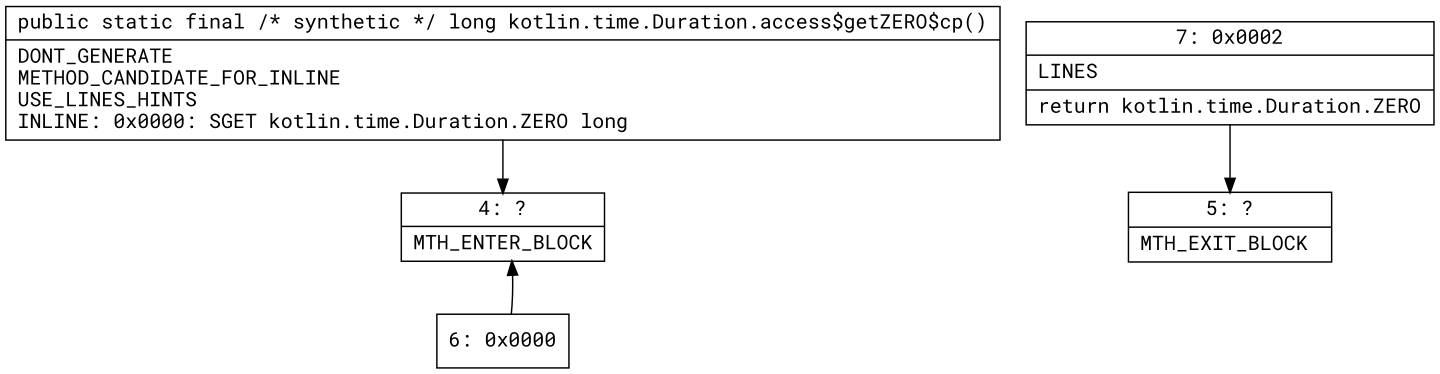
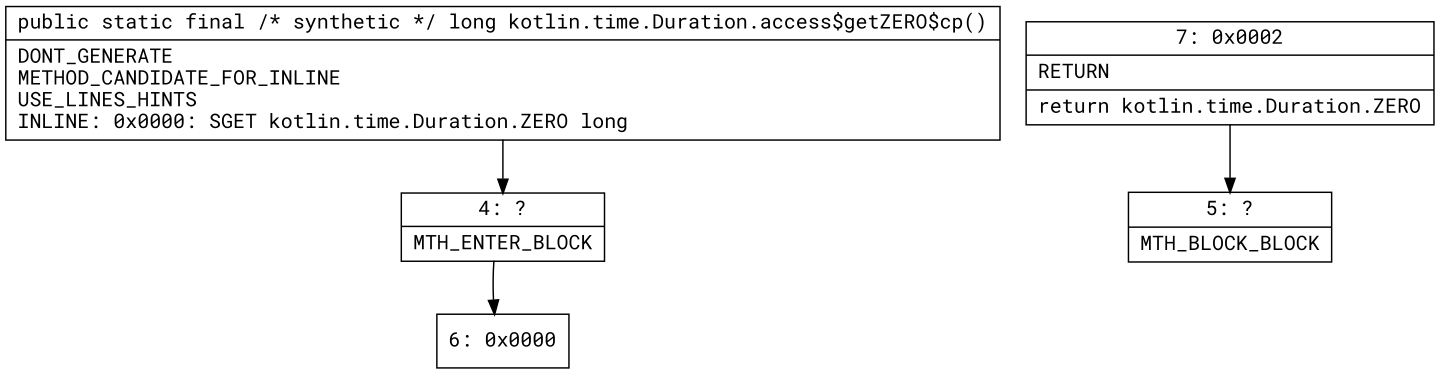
node "7: 0x0002": text "LINES" -> "RETURN"
node "5: ?": text "MTH_EXIT_BLOCK" -> "MTH_BLOCK_BLOCK"
edge "6: 0x0000" -> "4: ?": reversed
